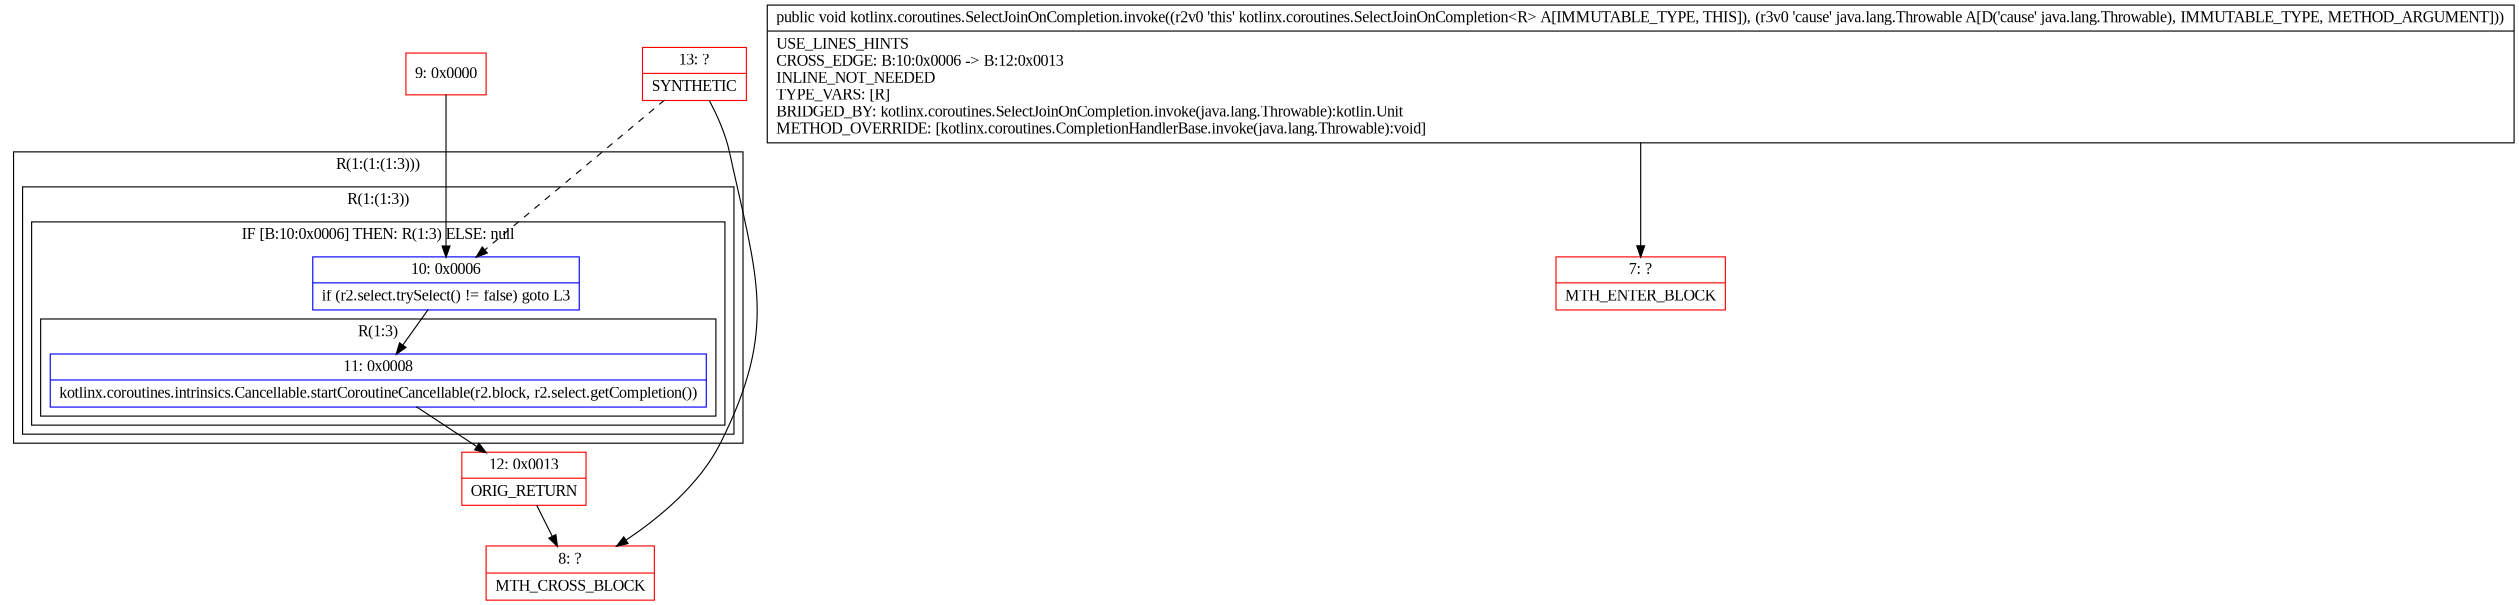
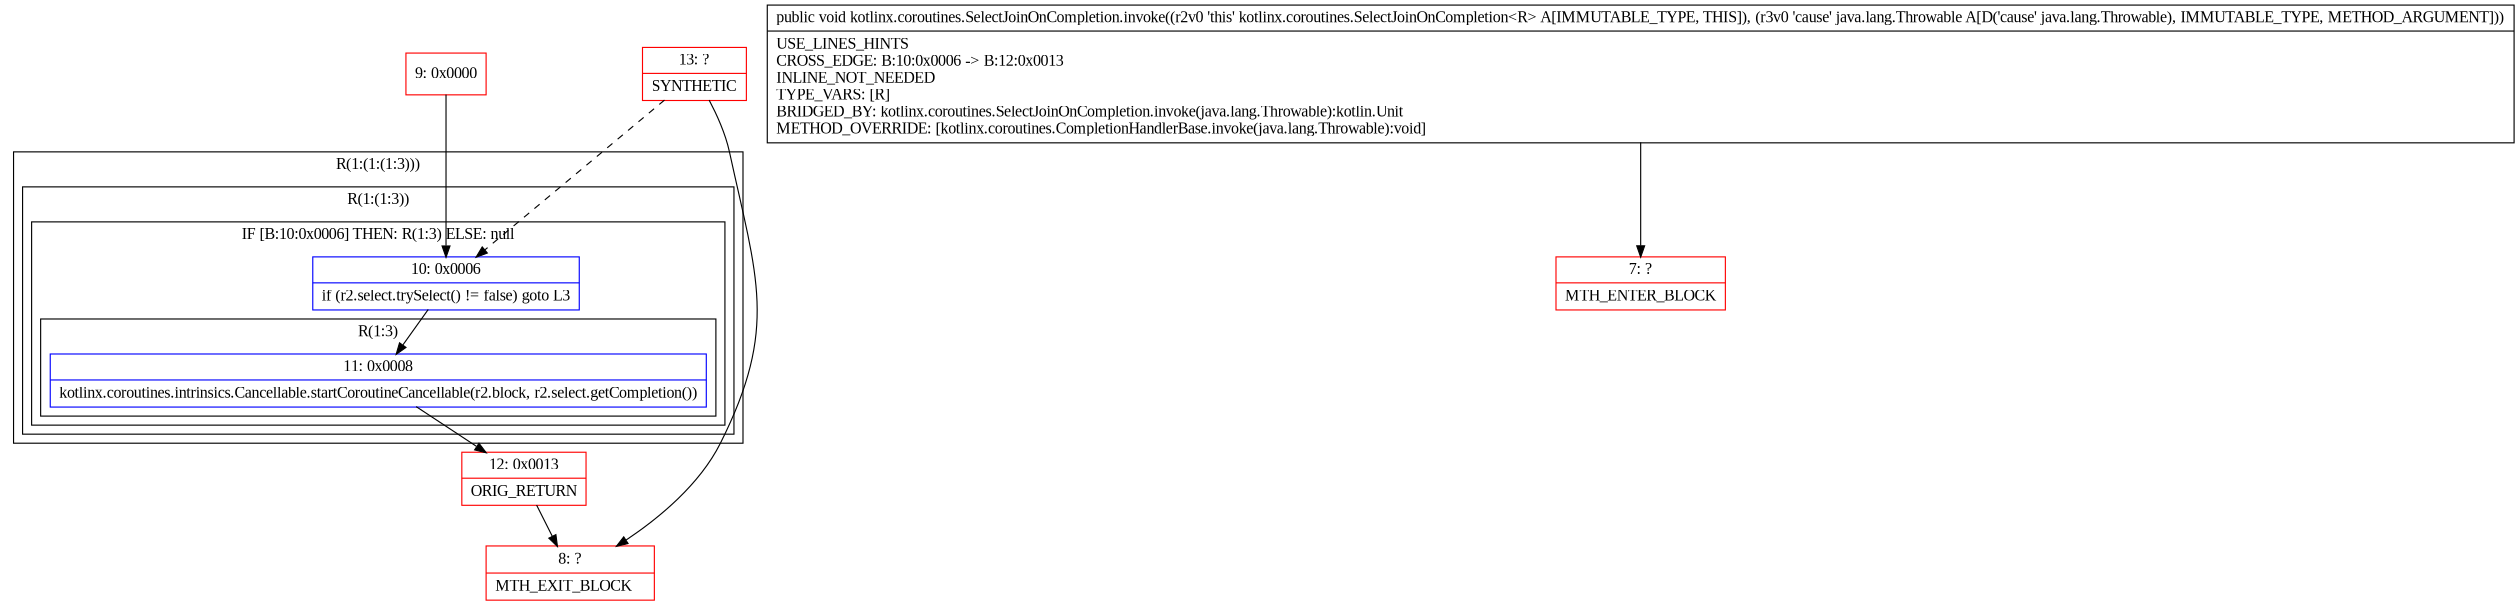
node "8: ?": text "MTH_CROSS_BLOCK" -> "MTH_EXIT_BLOCK"
